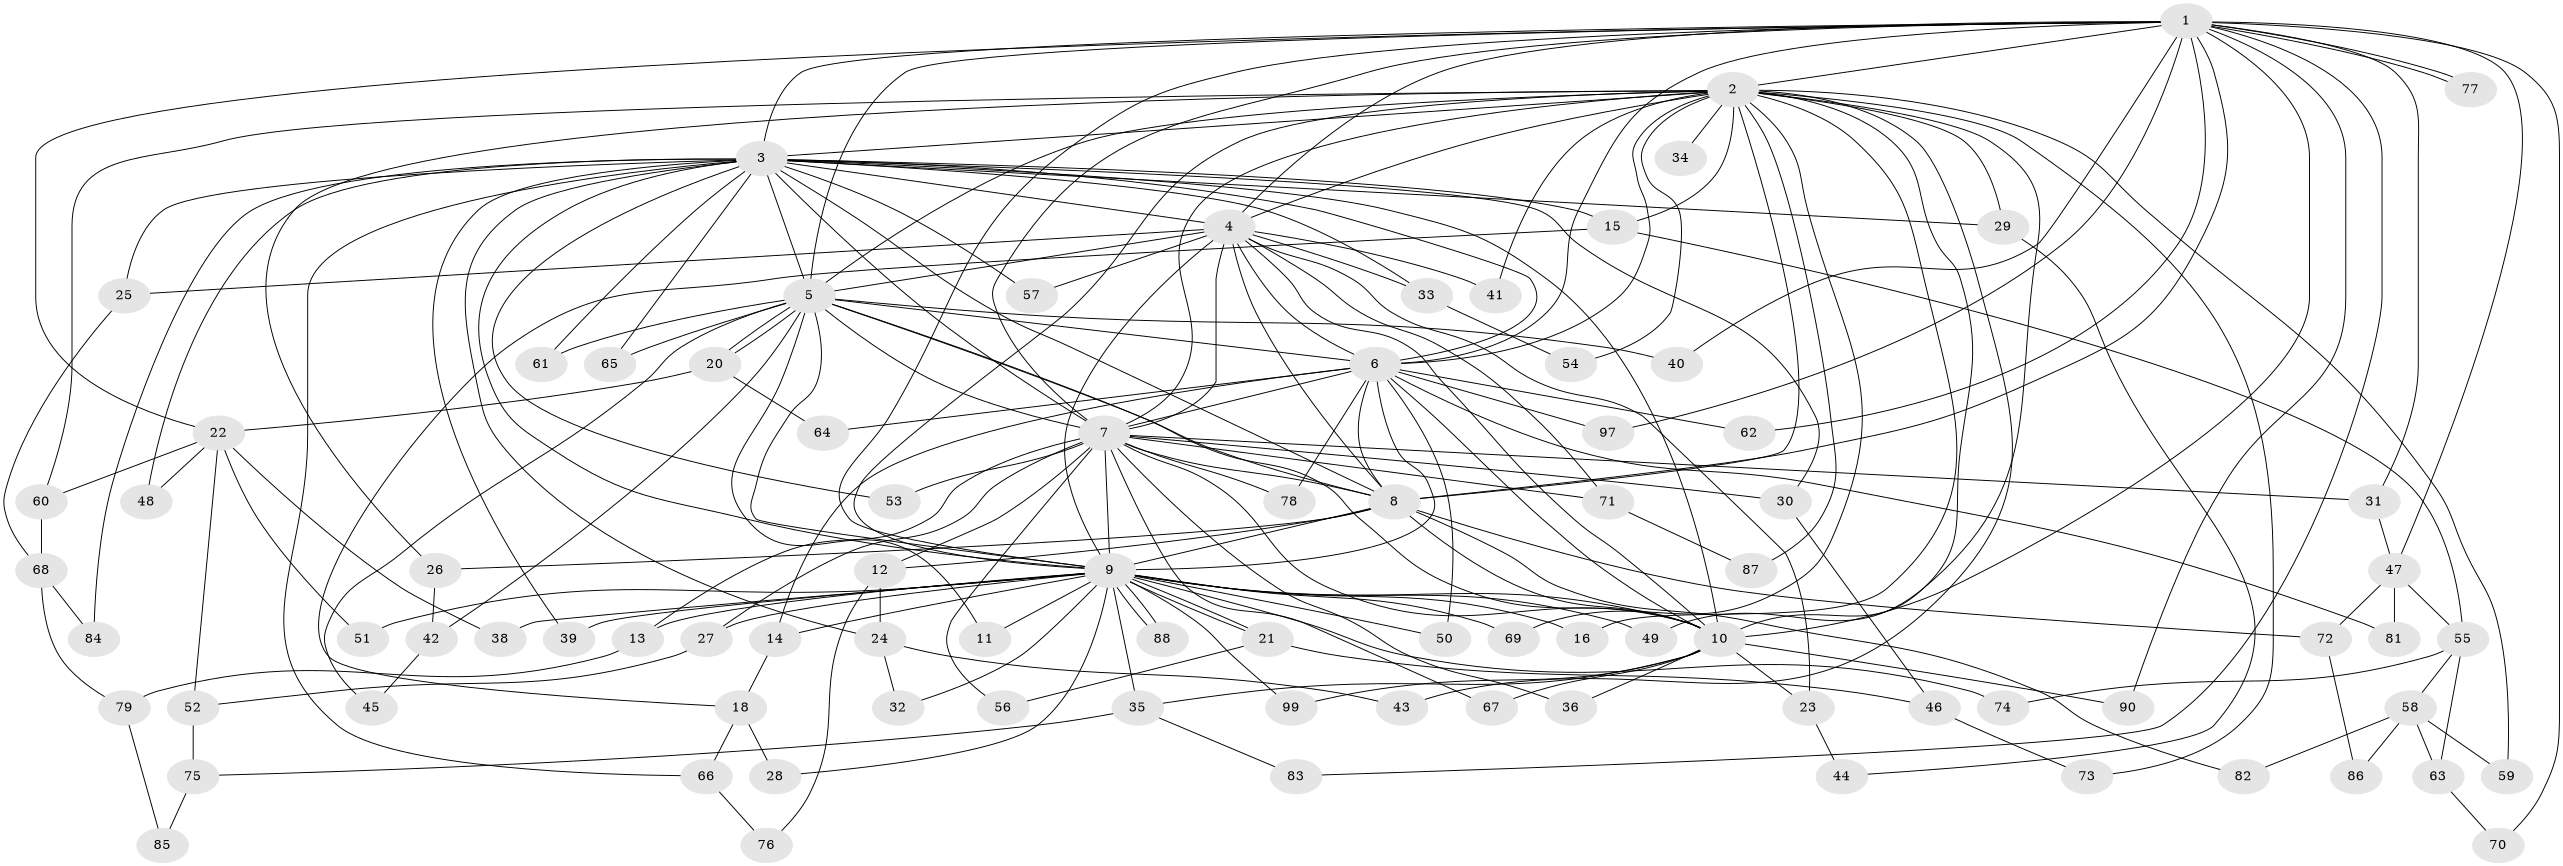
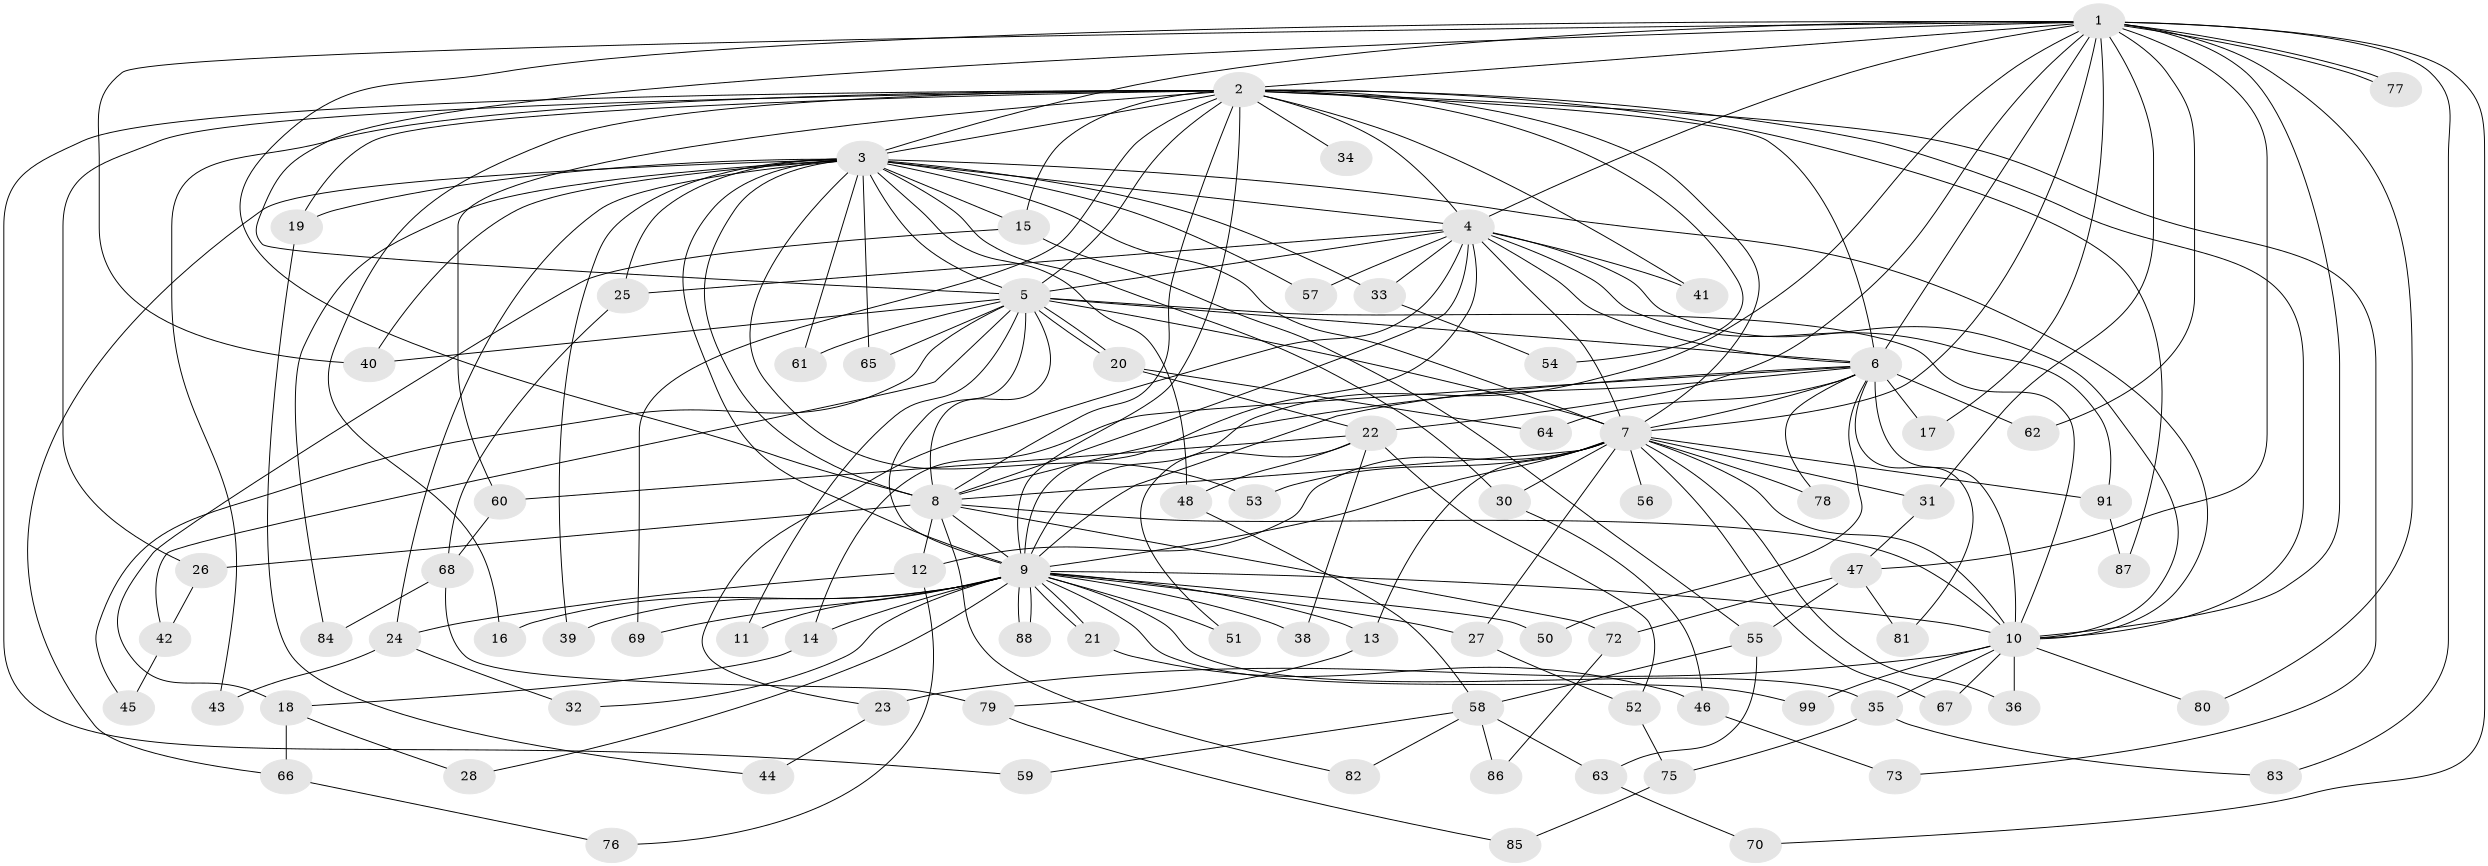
edge "3" -- "6": now "3" -- "40"
node "29": label "29" -> "19"
node "97": label "97" -> "17"
node "71": label "71" -> "91"
edge "48" -- "58": added
node "49": removed
edge "21" -- "56": removed
node "74": removed
node "90": label "90" -> "80"
